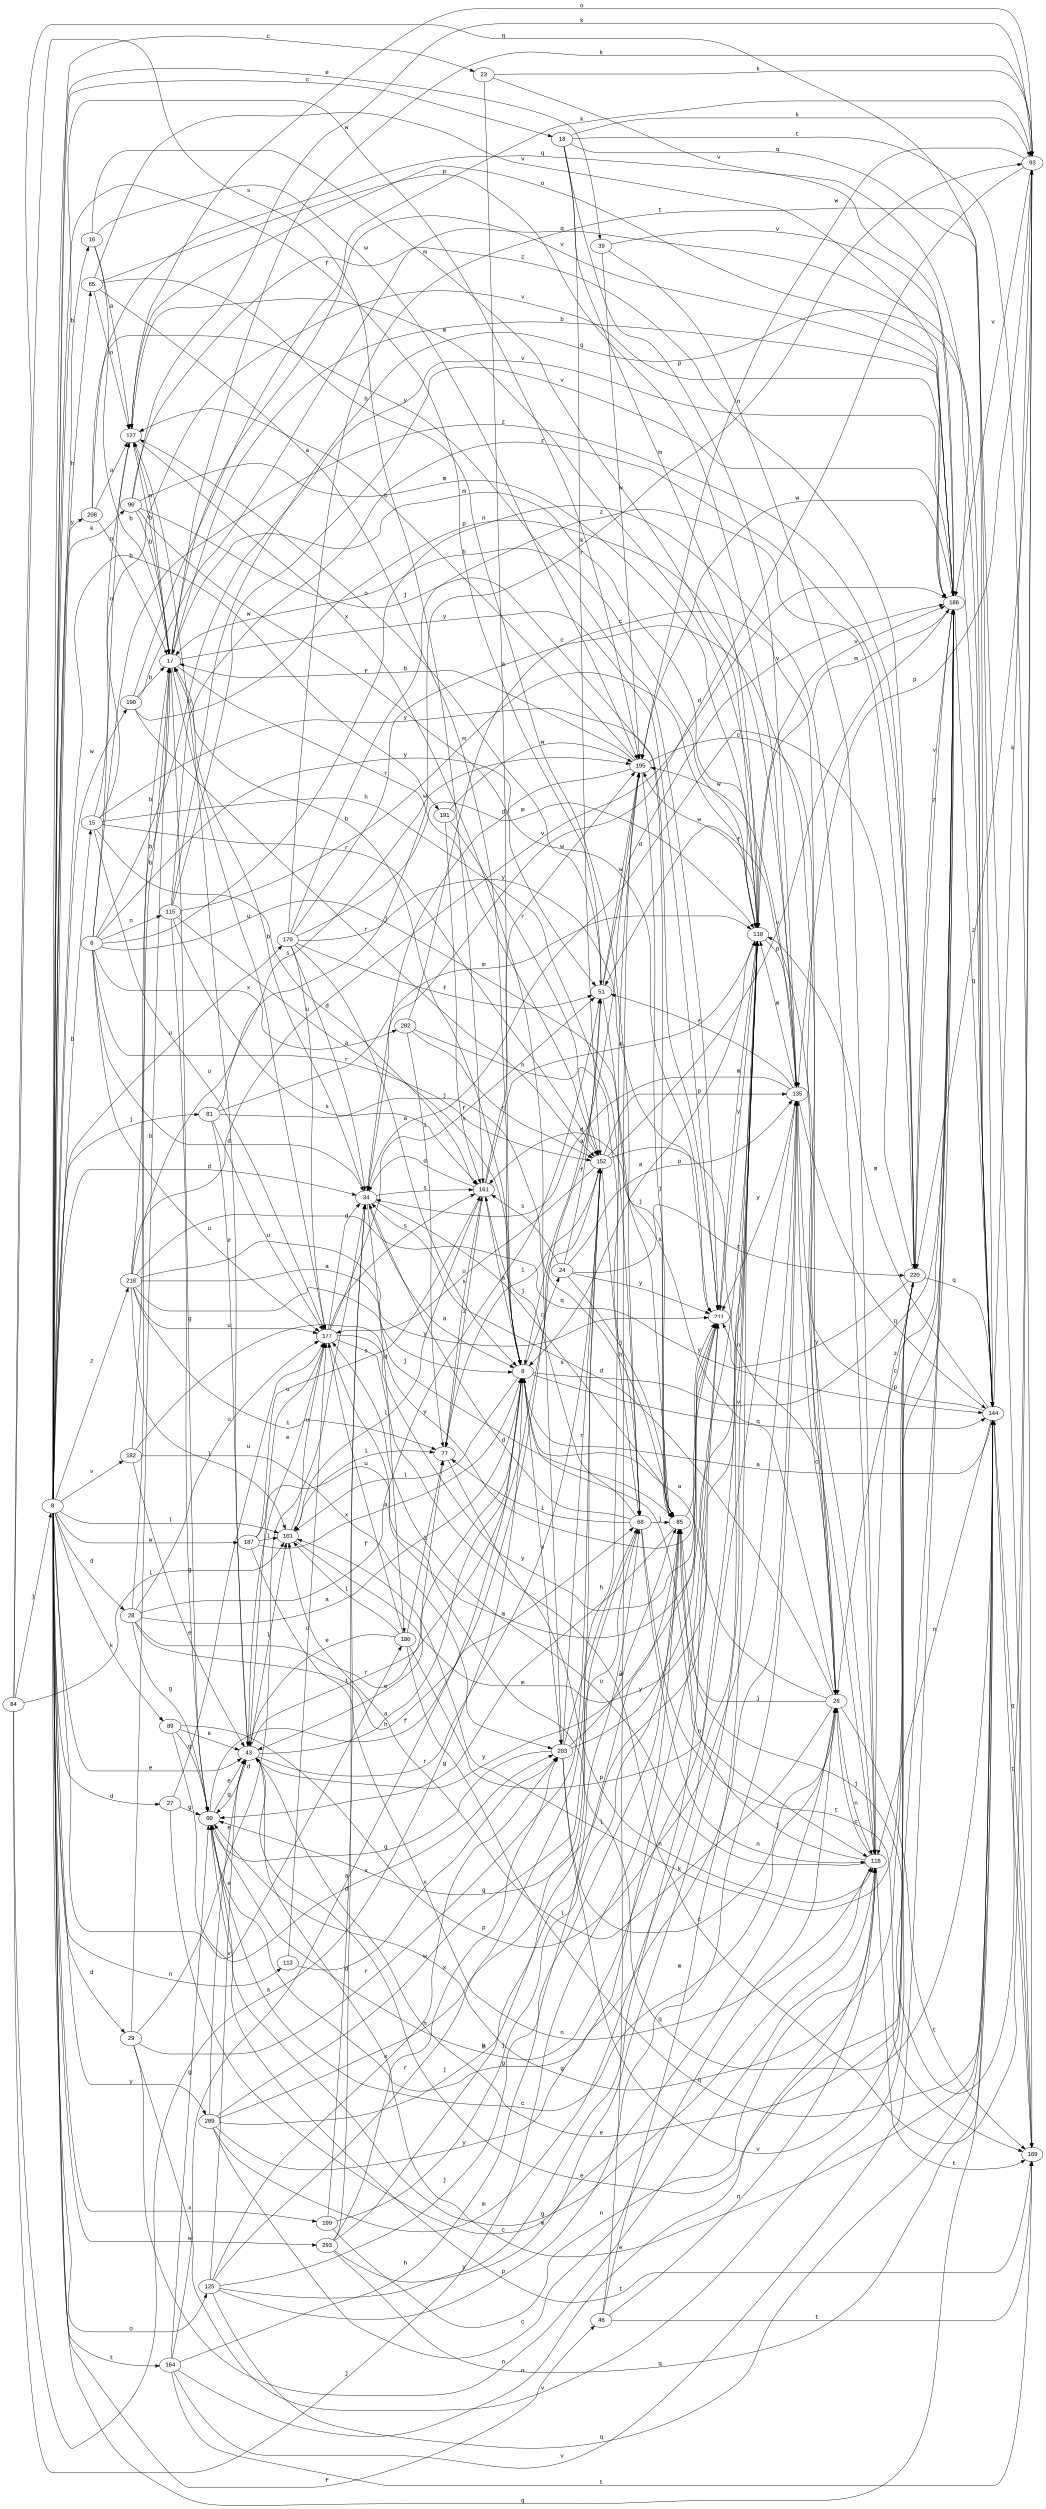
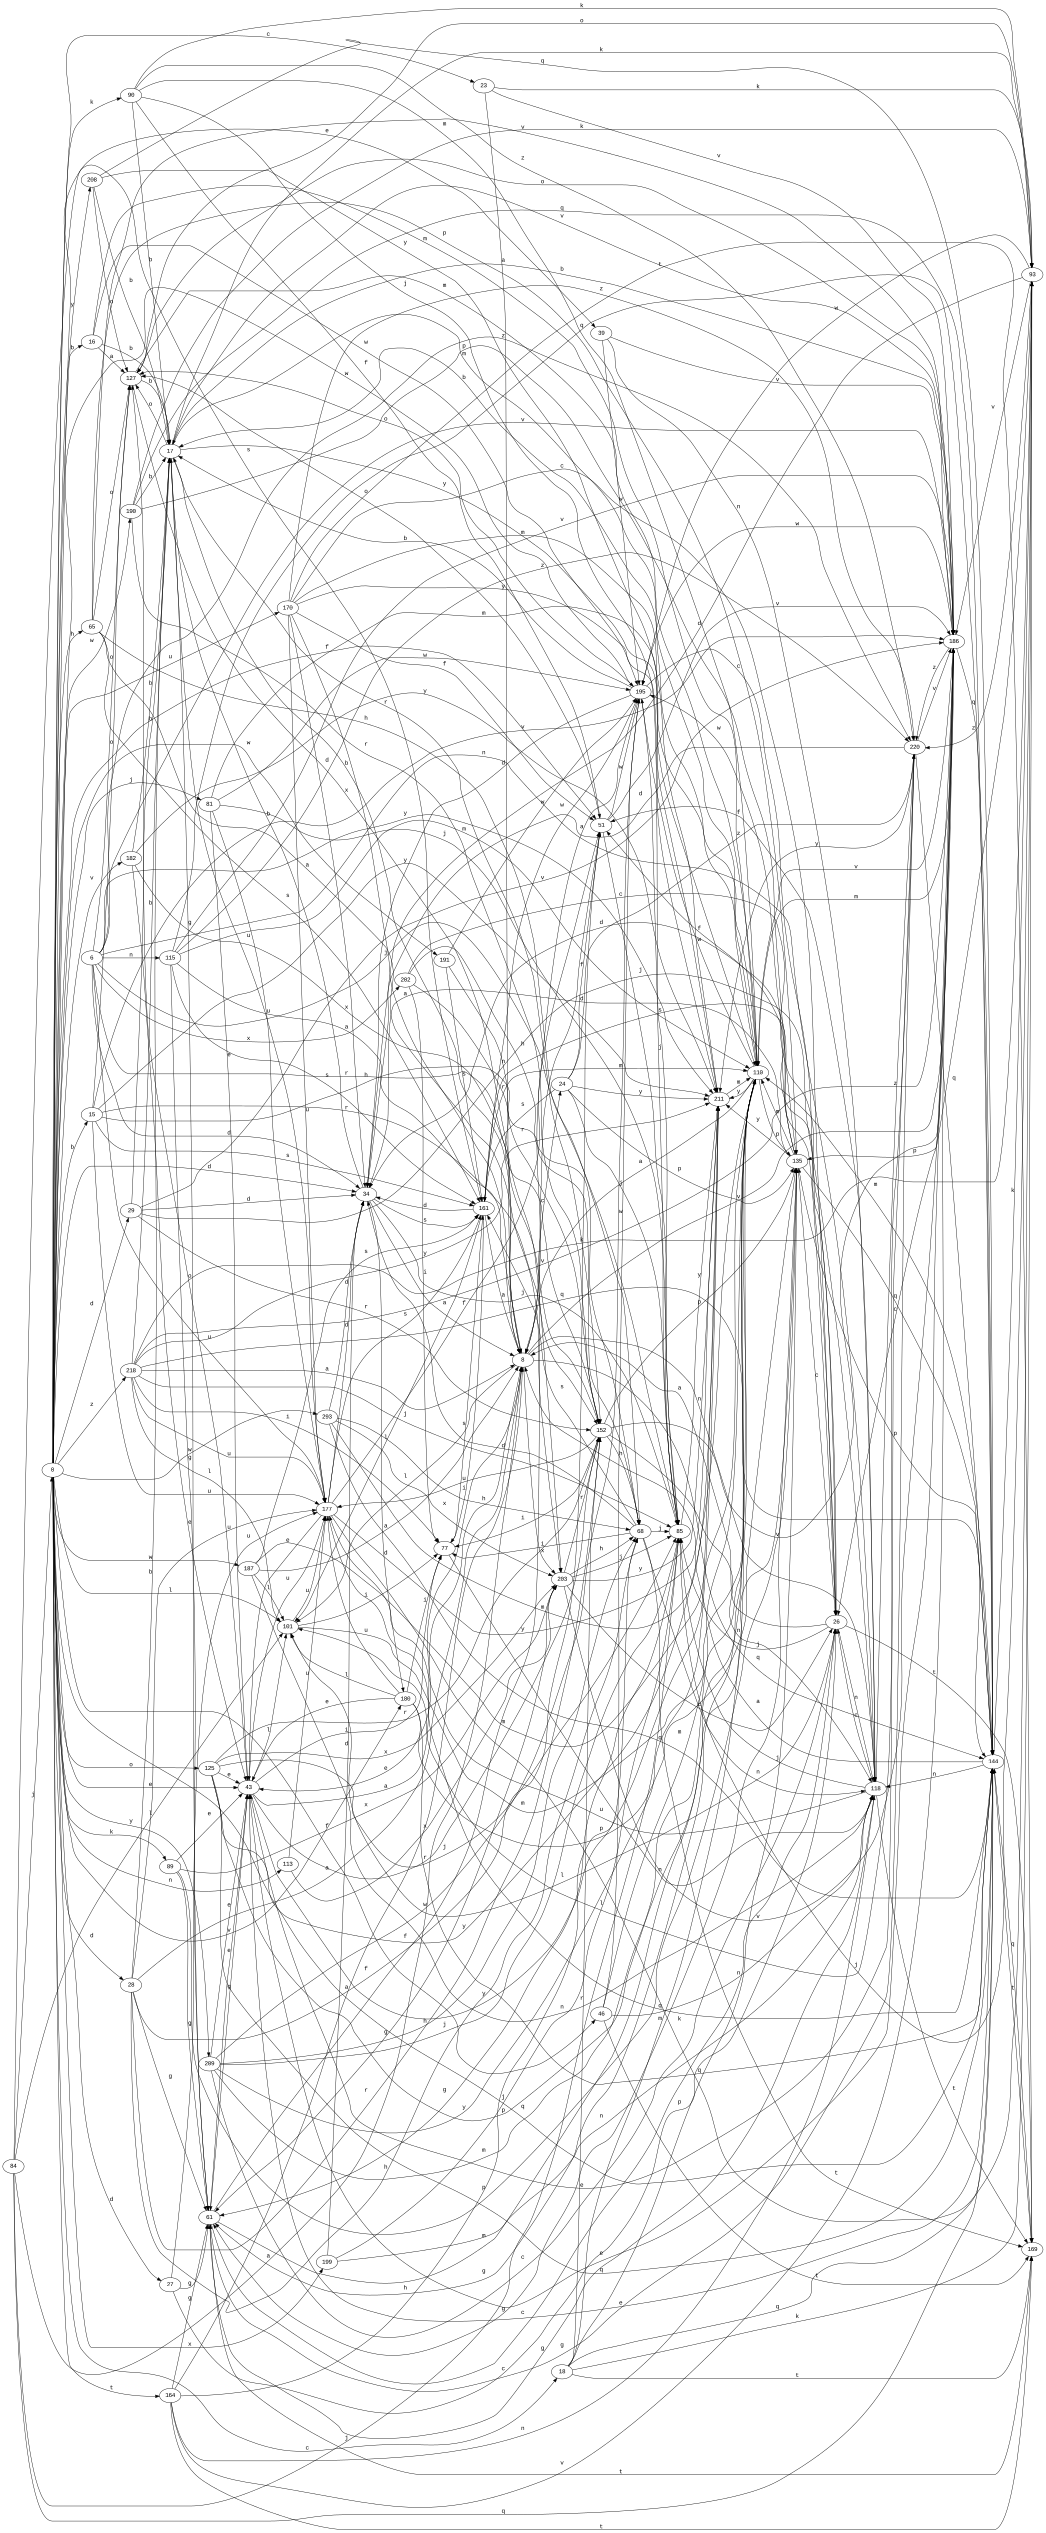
edge "65" -> "161": added, label "s"
node "60": label "60" -> "61"
